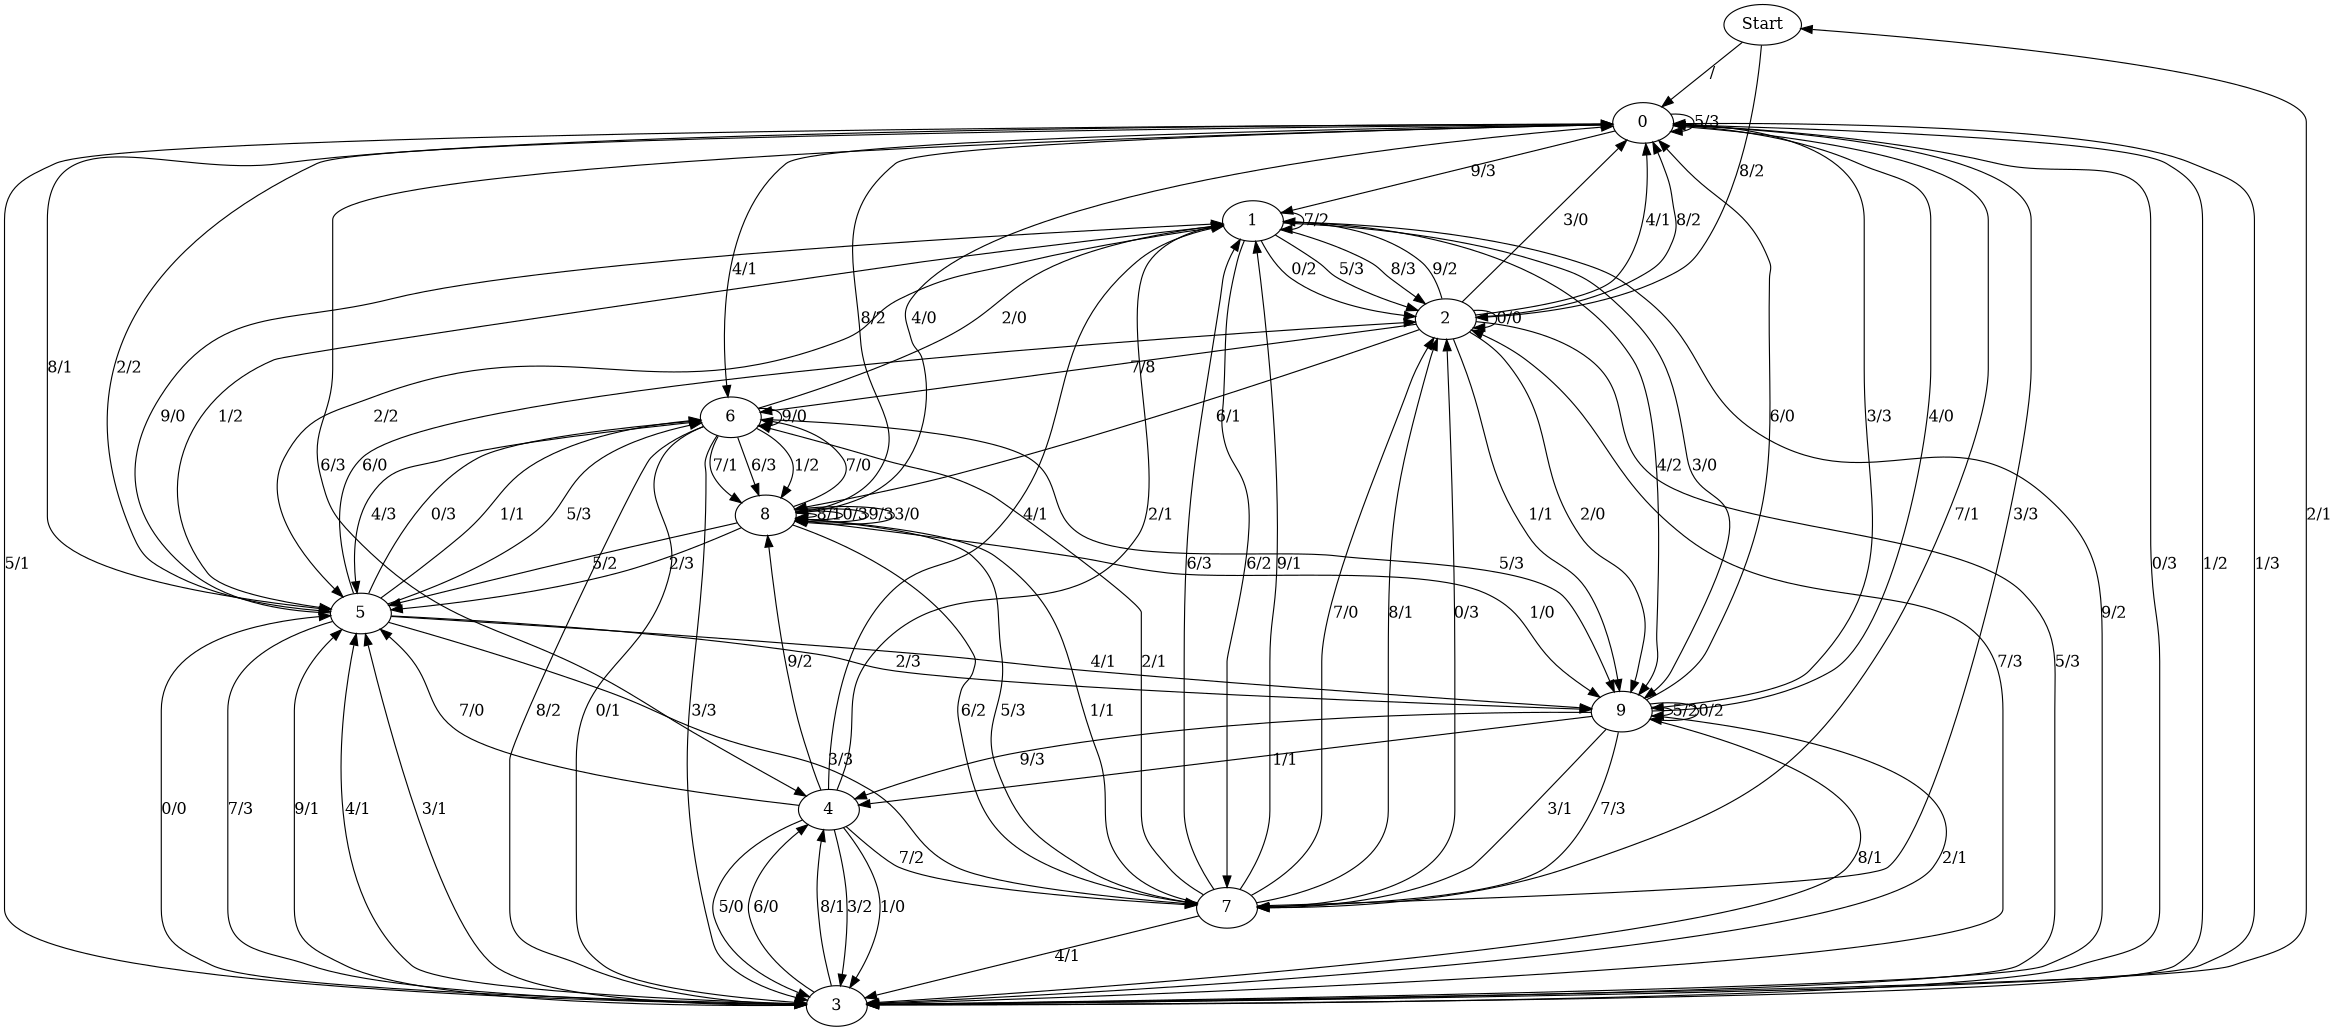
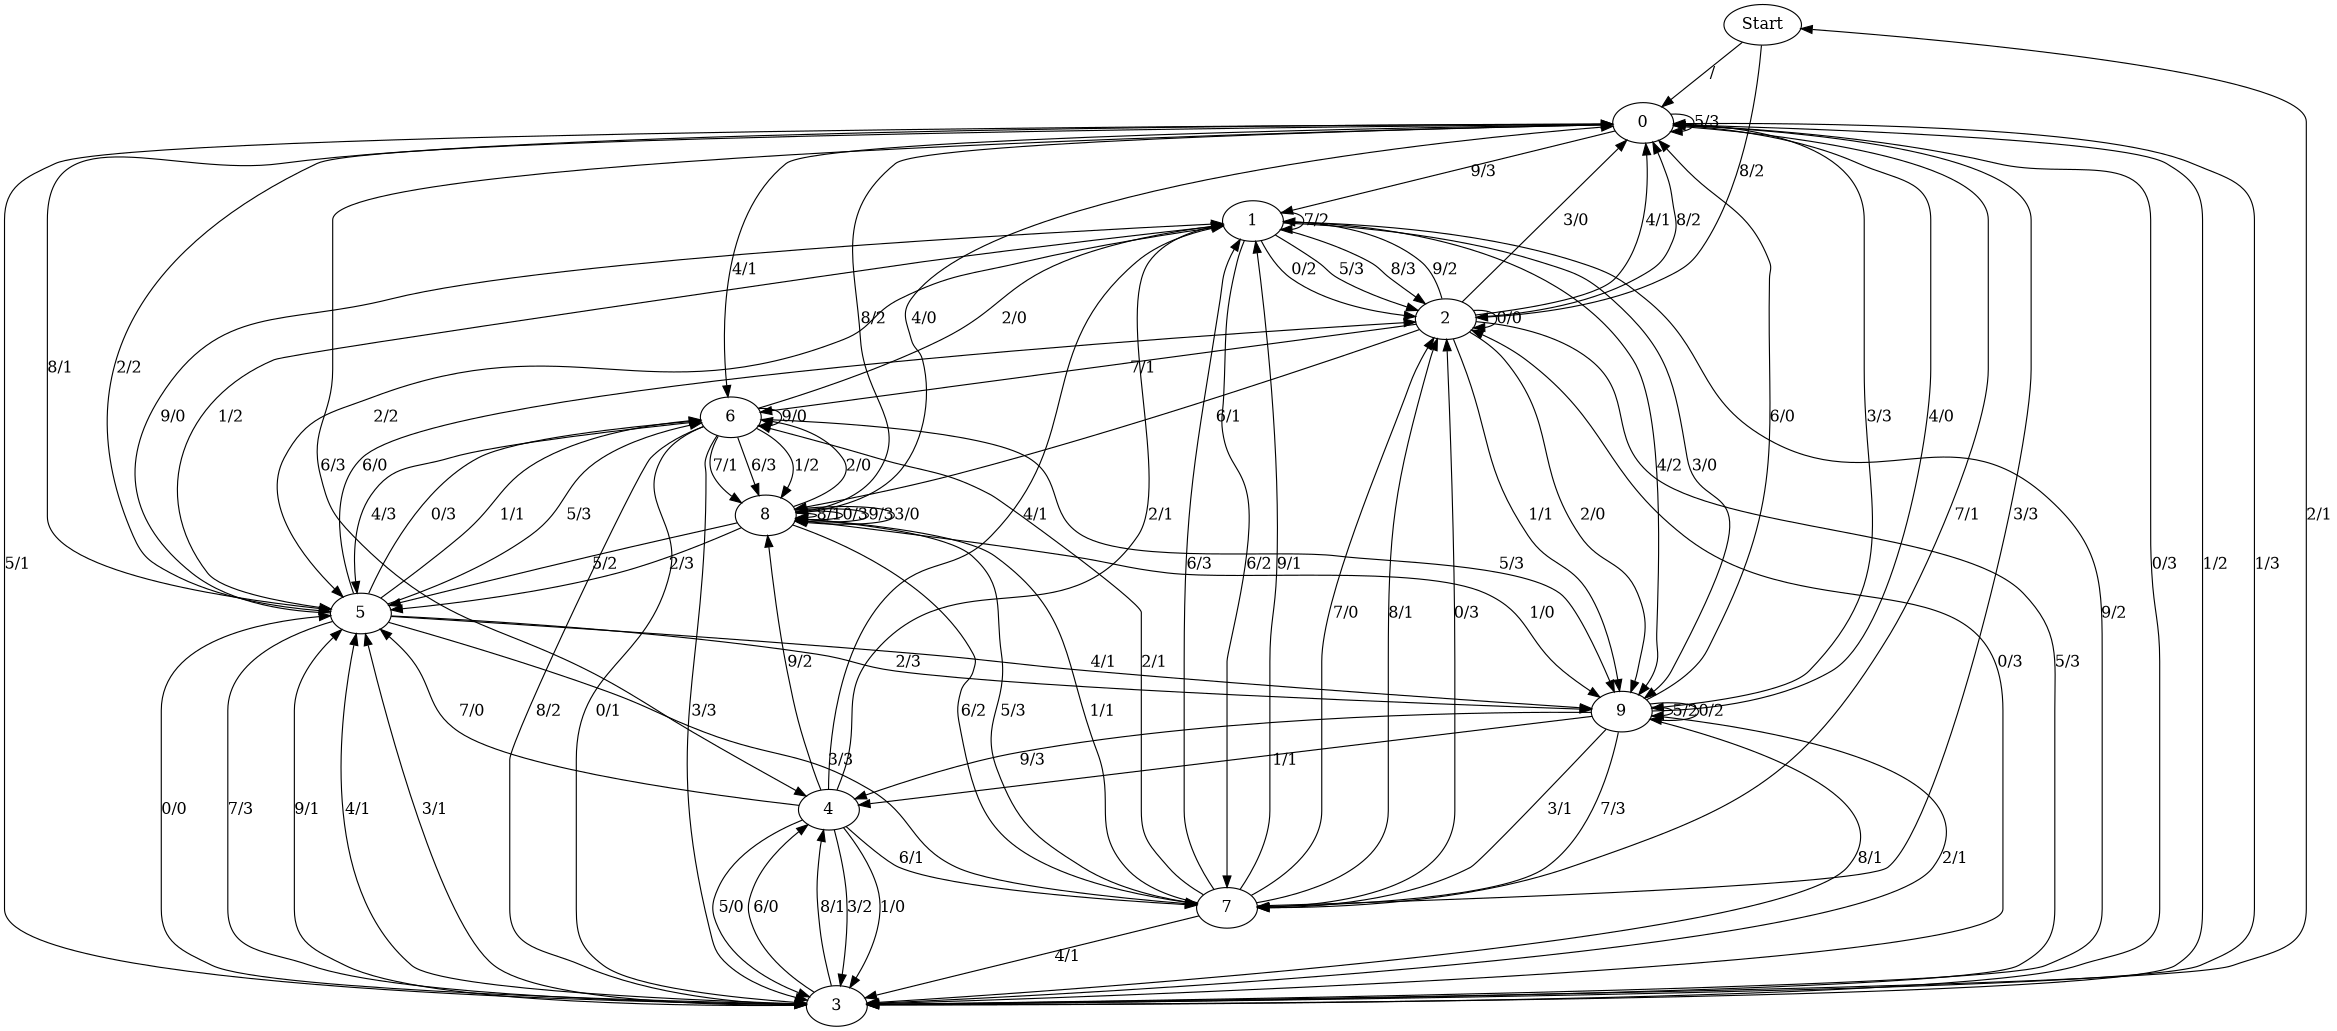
edge "2" -> "6": label "7/8" -> "7/1"
edge "8" -> "6": label "7/0" -> "2/0"
edge "3" -> "2": label "7/3" -> "0/3"
edge "4" -> "7": label "7/2" -> "6/1"
